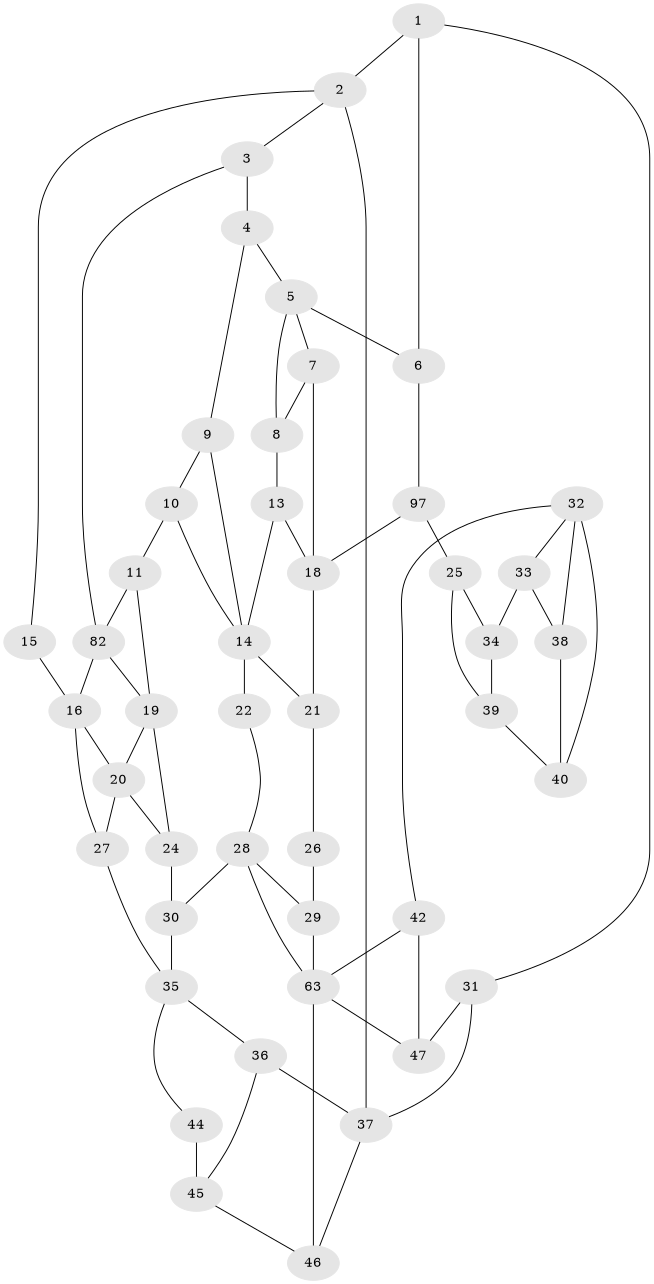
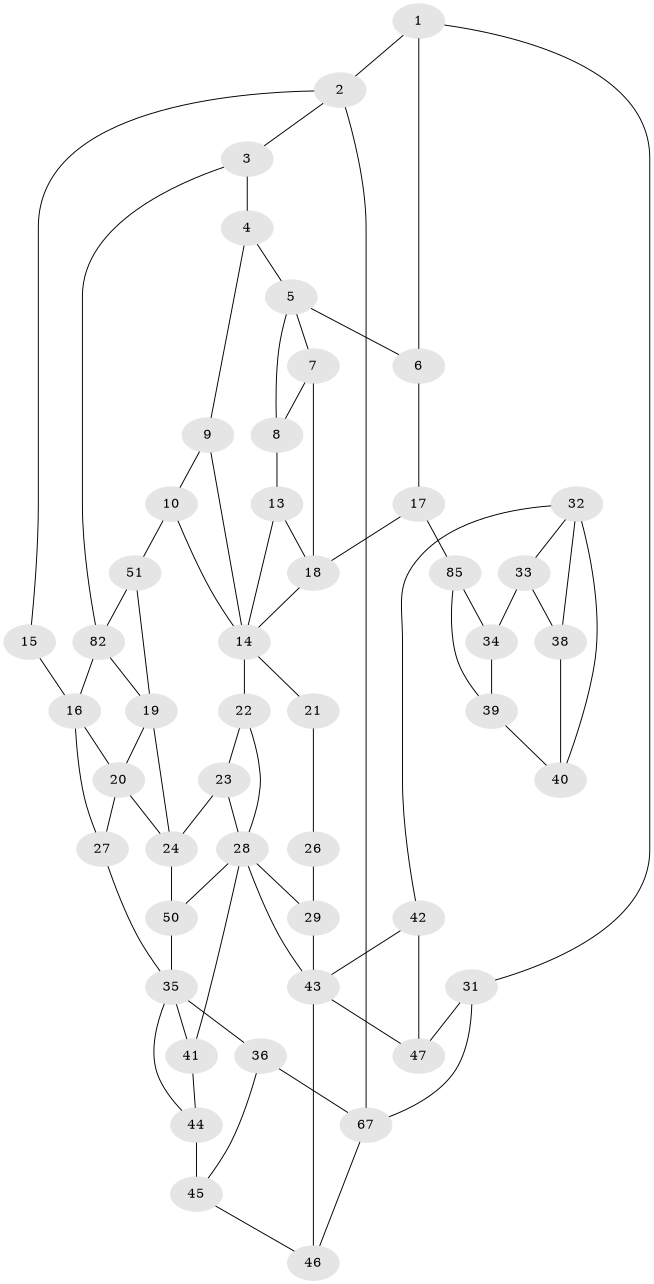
node "97": label "97" -> "17"
node "11": label "11" -> "51"
node "25": label "25" -> "85"
edge "18" -- "21": now "18" -- "14"
node "23": added
node "30": label "30" -> "50"
node "63": label "63" -> "43"
node "41": added
node "37": label "37" -> "67"
